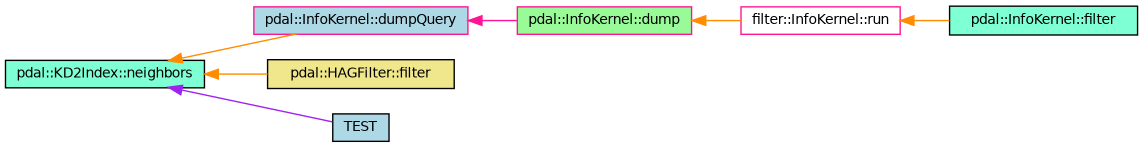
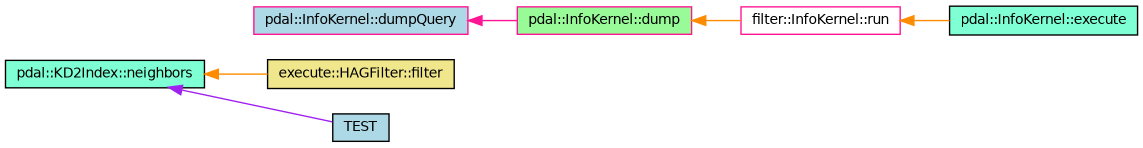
node "pdal::InfoKernel::filter": label "pdal::InfoKernel::filter" -> "pdal::InfoKernel::execute"
edge "pdal::InfoKernel::dumpQuery" -> "pdal::KD2Index::neighbors": removed
node "pdal::HAGFilter::filter": label "pdal::HAGFilter::filter" -> "execute::HAGFilter::filter"
